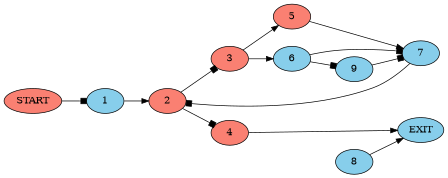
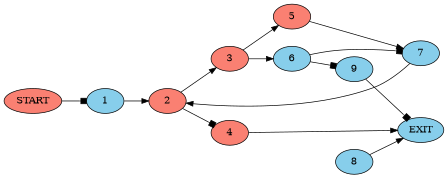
edge "9" -> "7": now "9" -> "EXIT"
edge "2" -> "3": arrowhead box -> normal
edge "7" -> "2": arrowhead box -> normal
